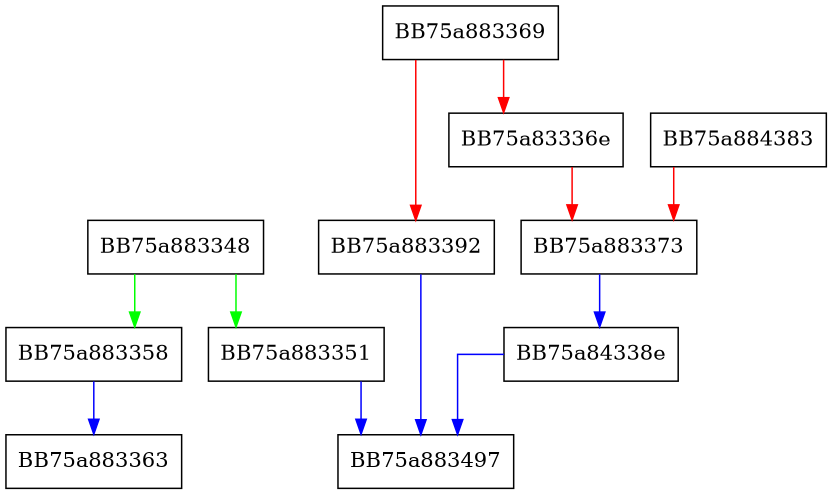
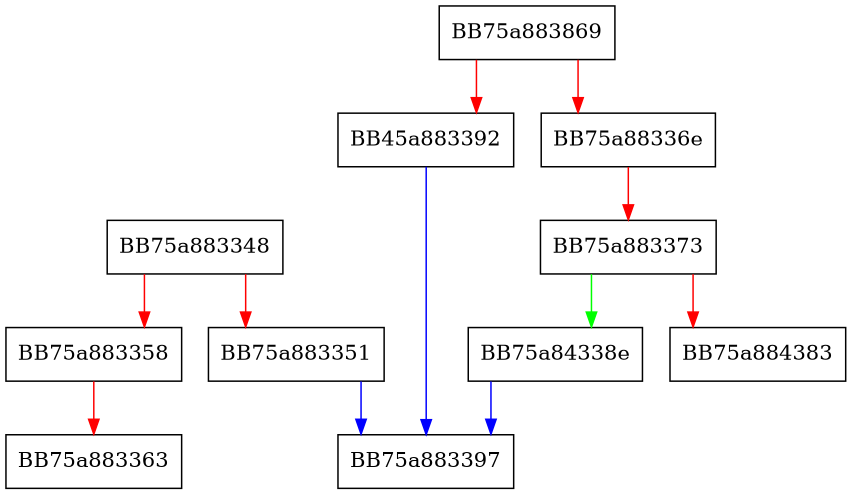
node "BB75a883369": label "BB75a883369" -> "BB75a883869"
node "BB75a83336e": label "BB75a83336e" -> "BB75a88336e"
edge "BB75a884383" -> "BB75a883373": reversed
node "BB75a883392": label "BB75a883392" -> "BB45a883392"
edge "BB75a883348" -> "BB75a883358": color green -> red
edge "BB75a883348" -> "BB75a883351": color green -> red
edge "BB75a883373" -> "BB75a84338e": color blue -> green
edge "BB75a883358" -> "BB75a883363": color blue -> red
node "BB75a883497": label "BB75a883497" -> "BB75a883397"
